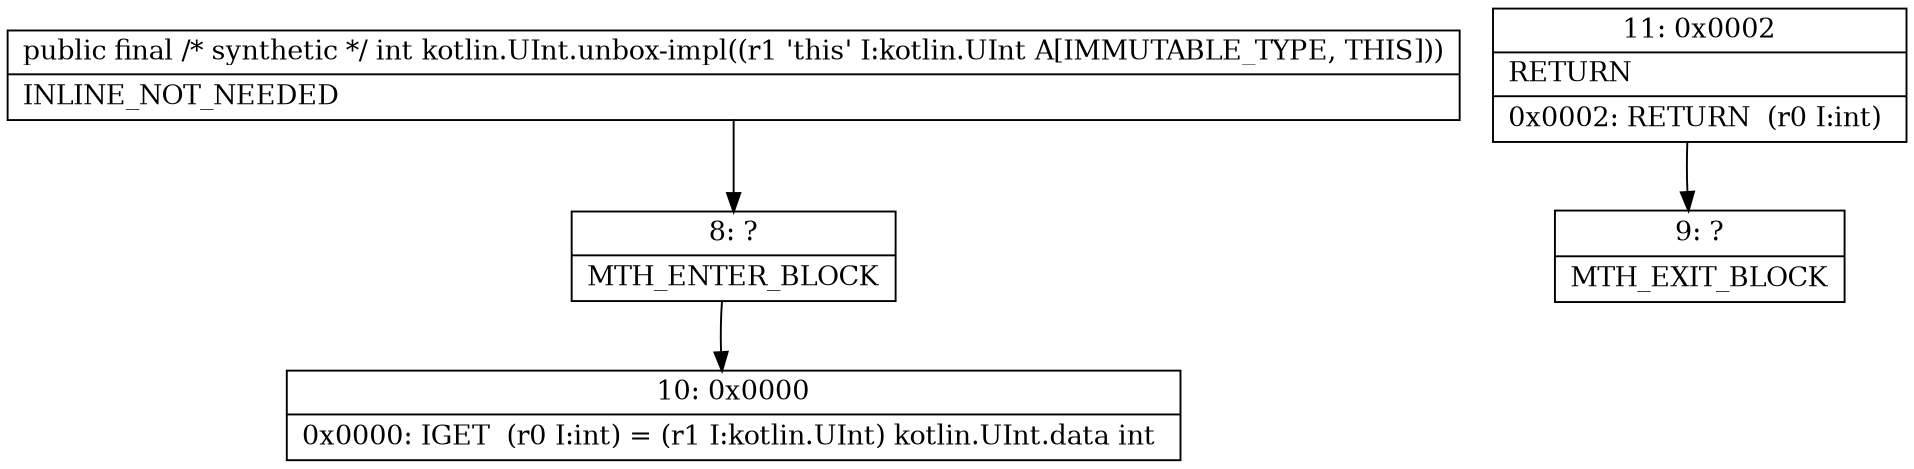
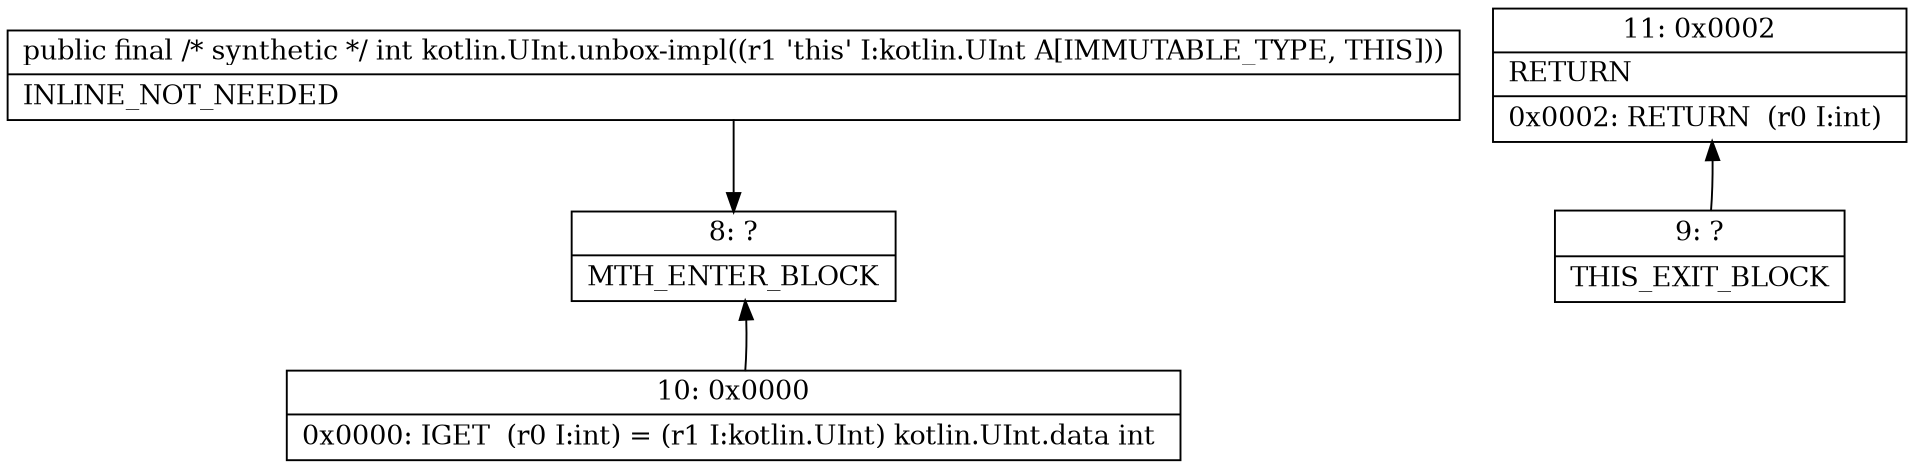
edge "11: 0x0002" -> "9: ?": reversed
node "9: ?": text "MTH_EXIT_BLOCK" -> "THIS_EXIT_BLOCK"
edge "8: ?" -> "10: 0x0000": reversed
